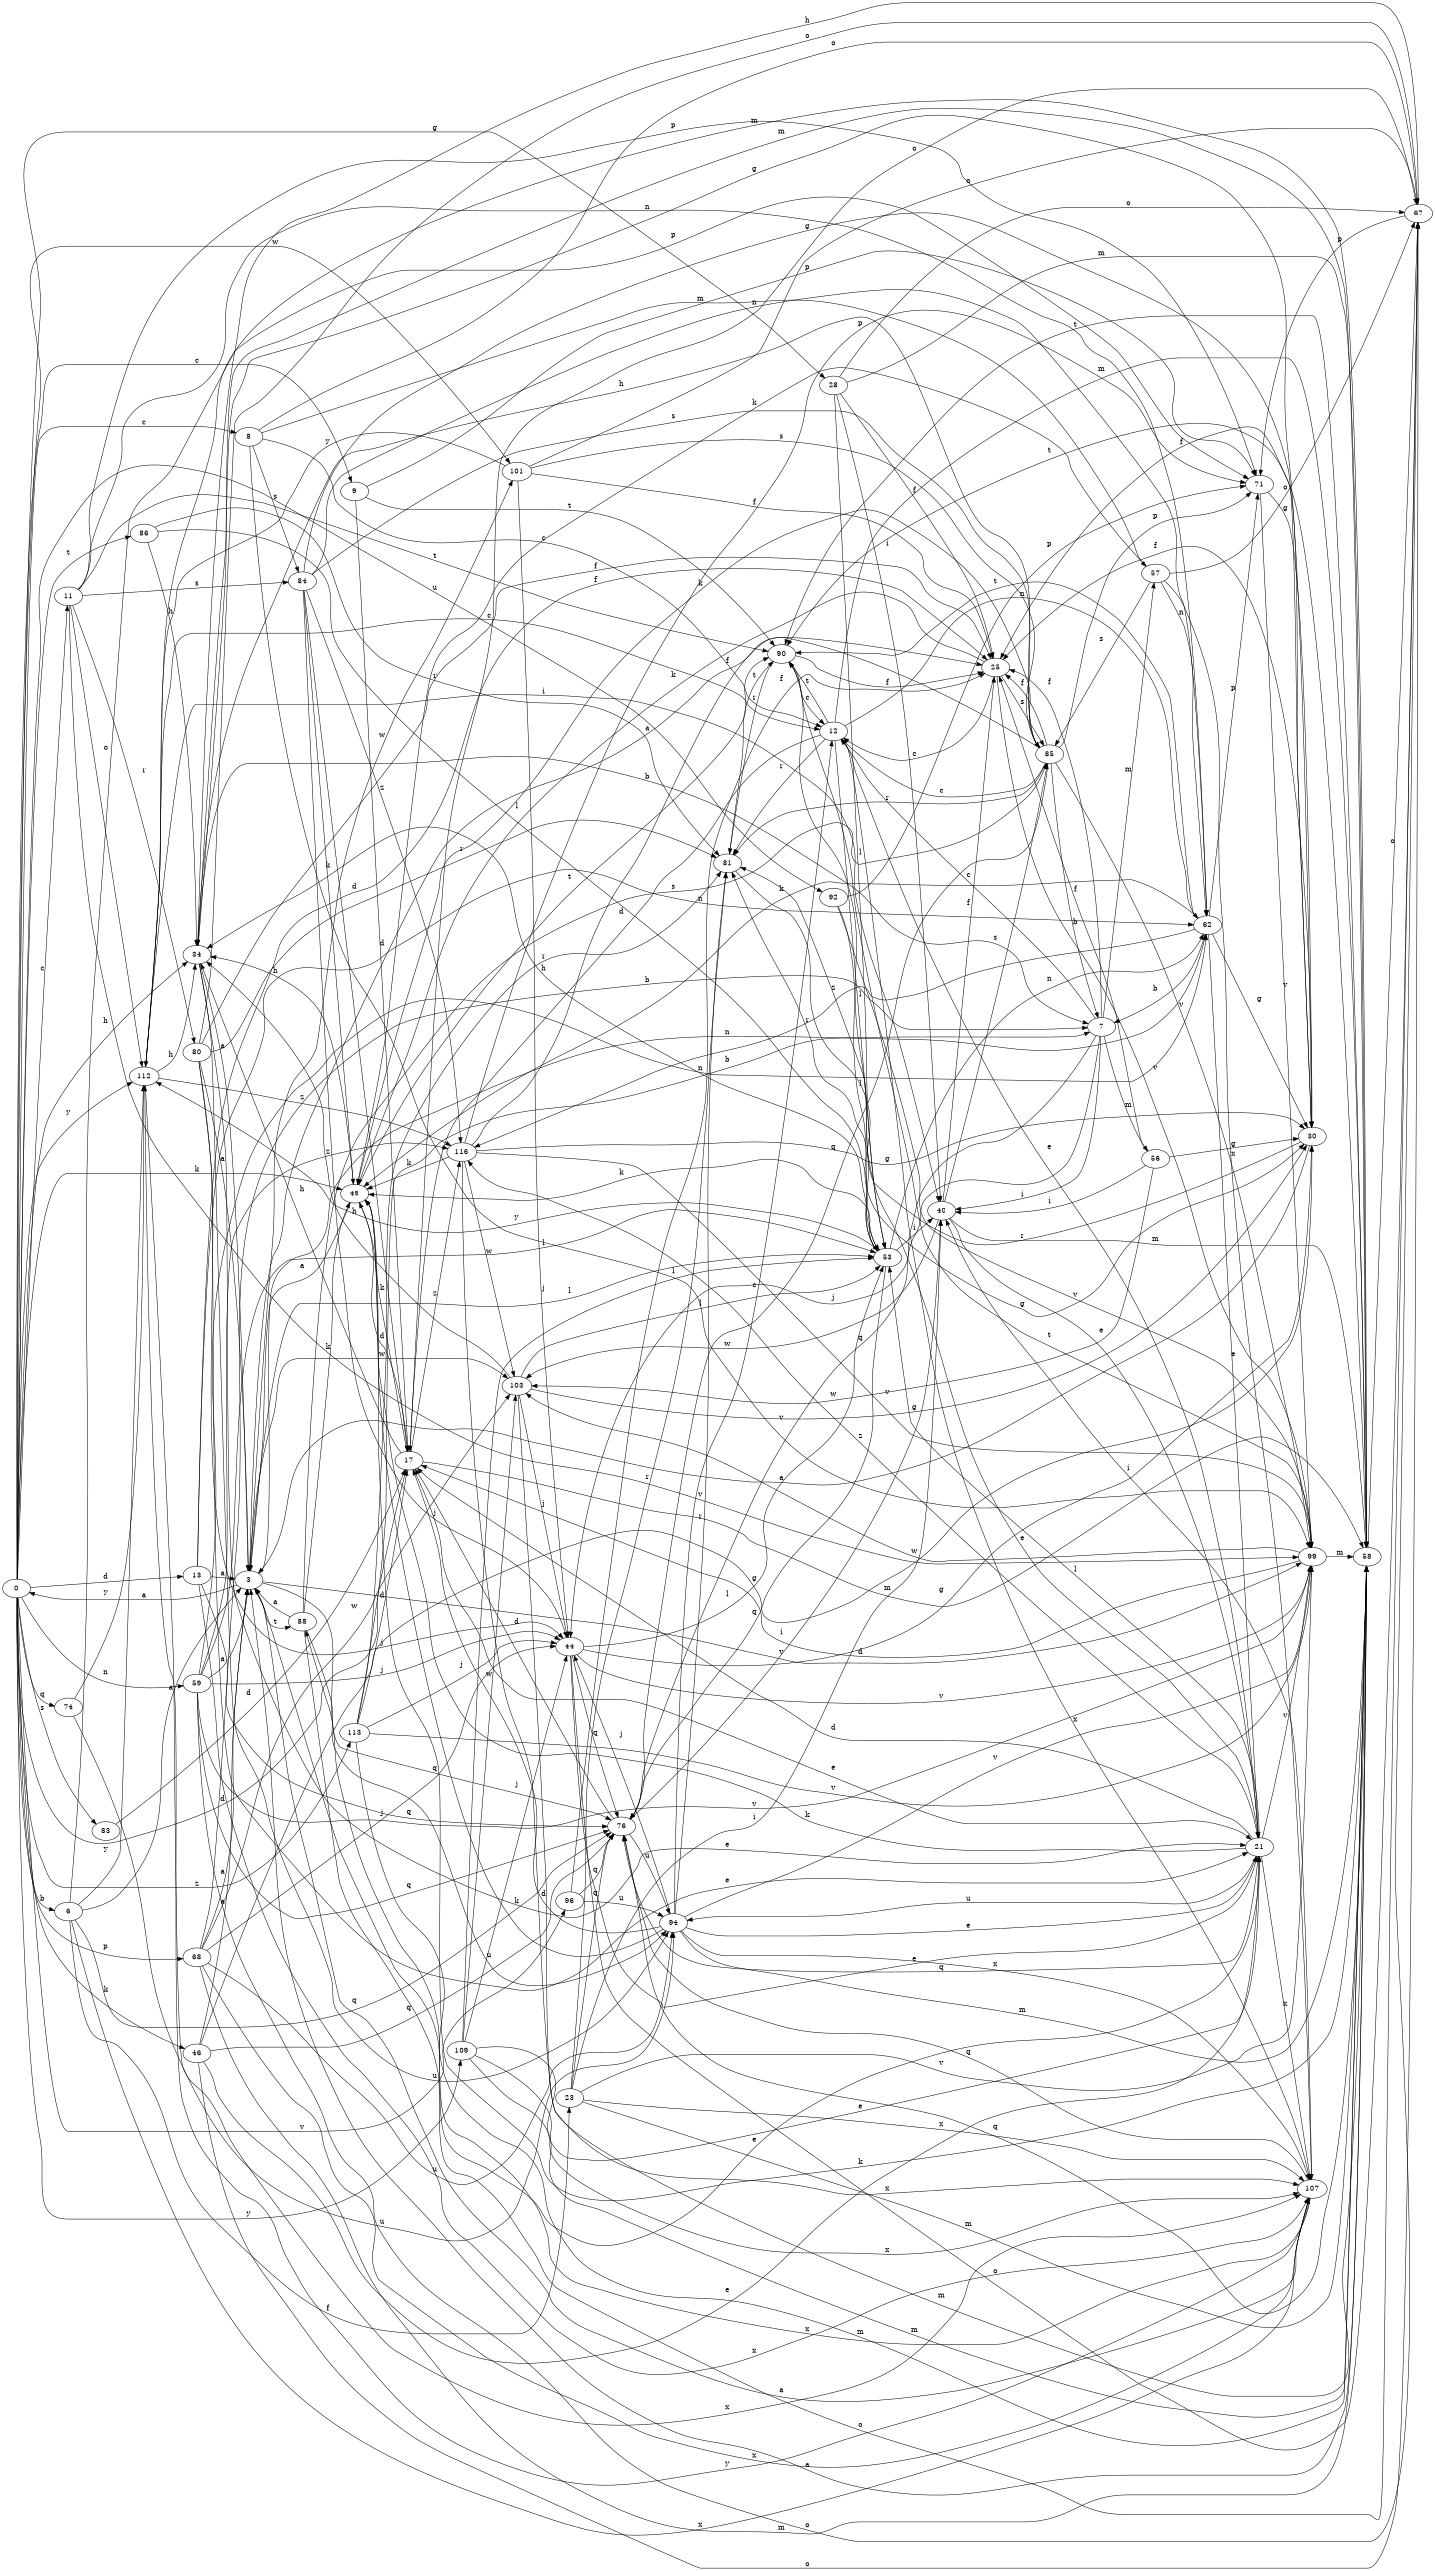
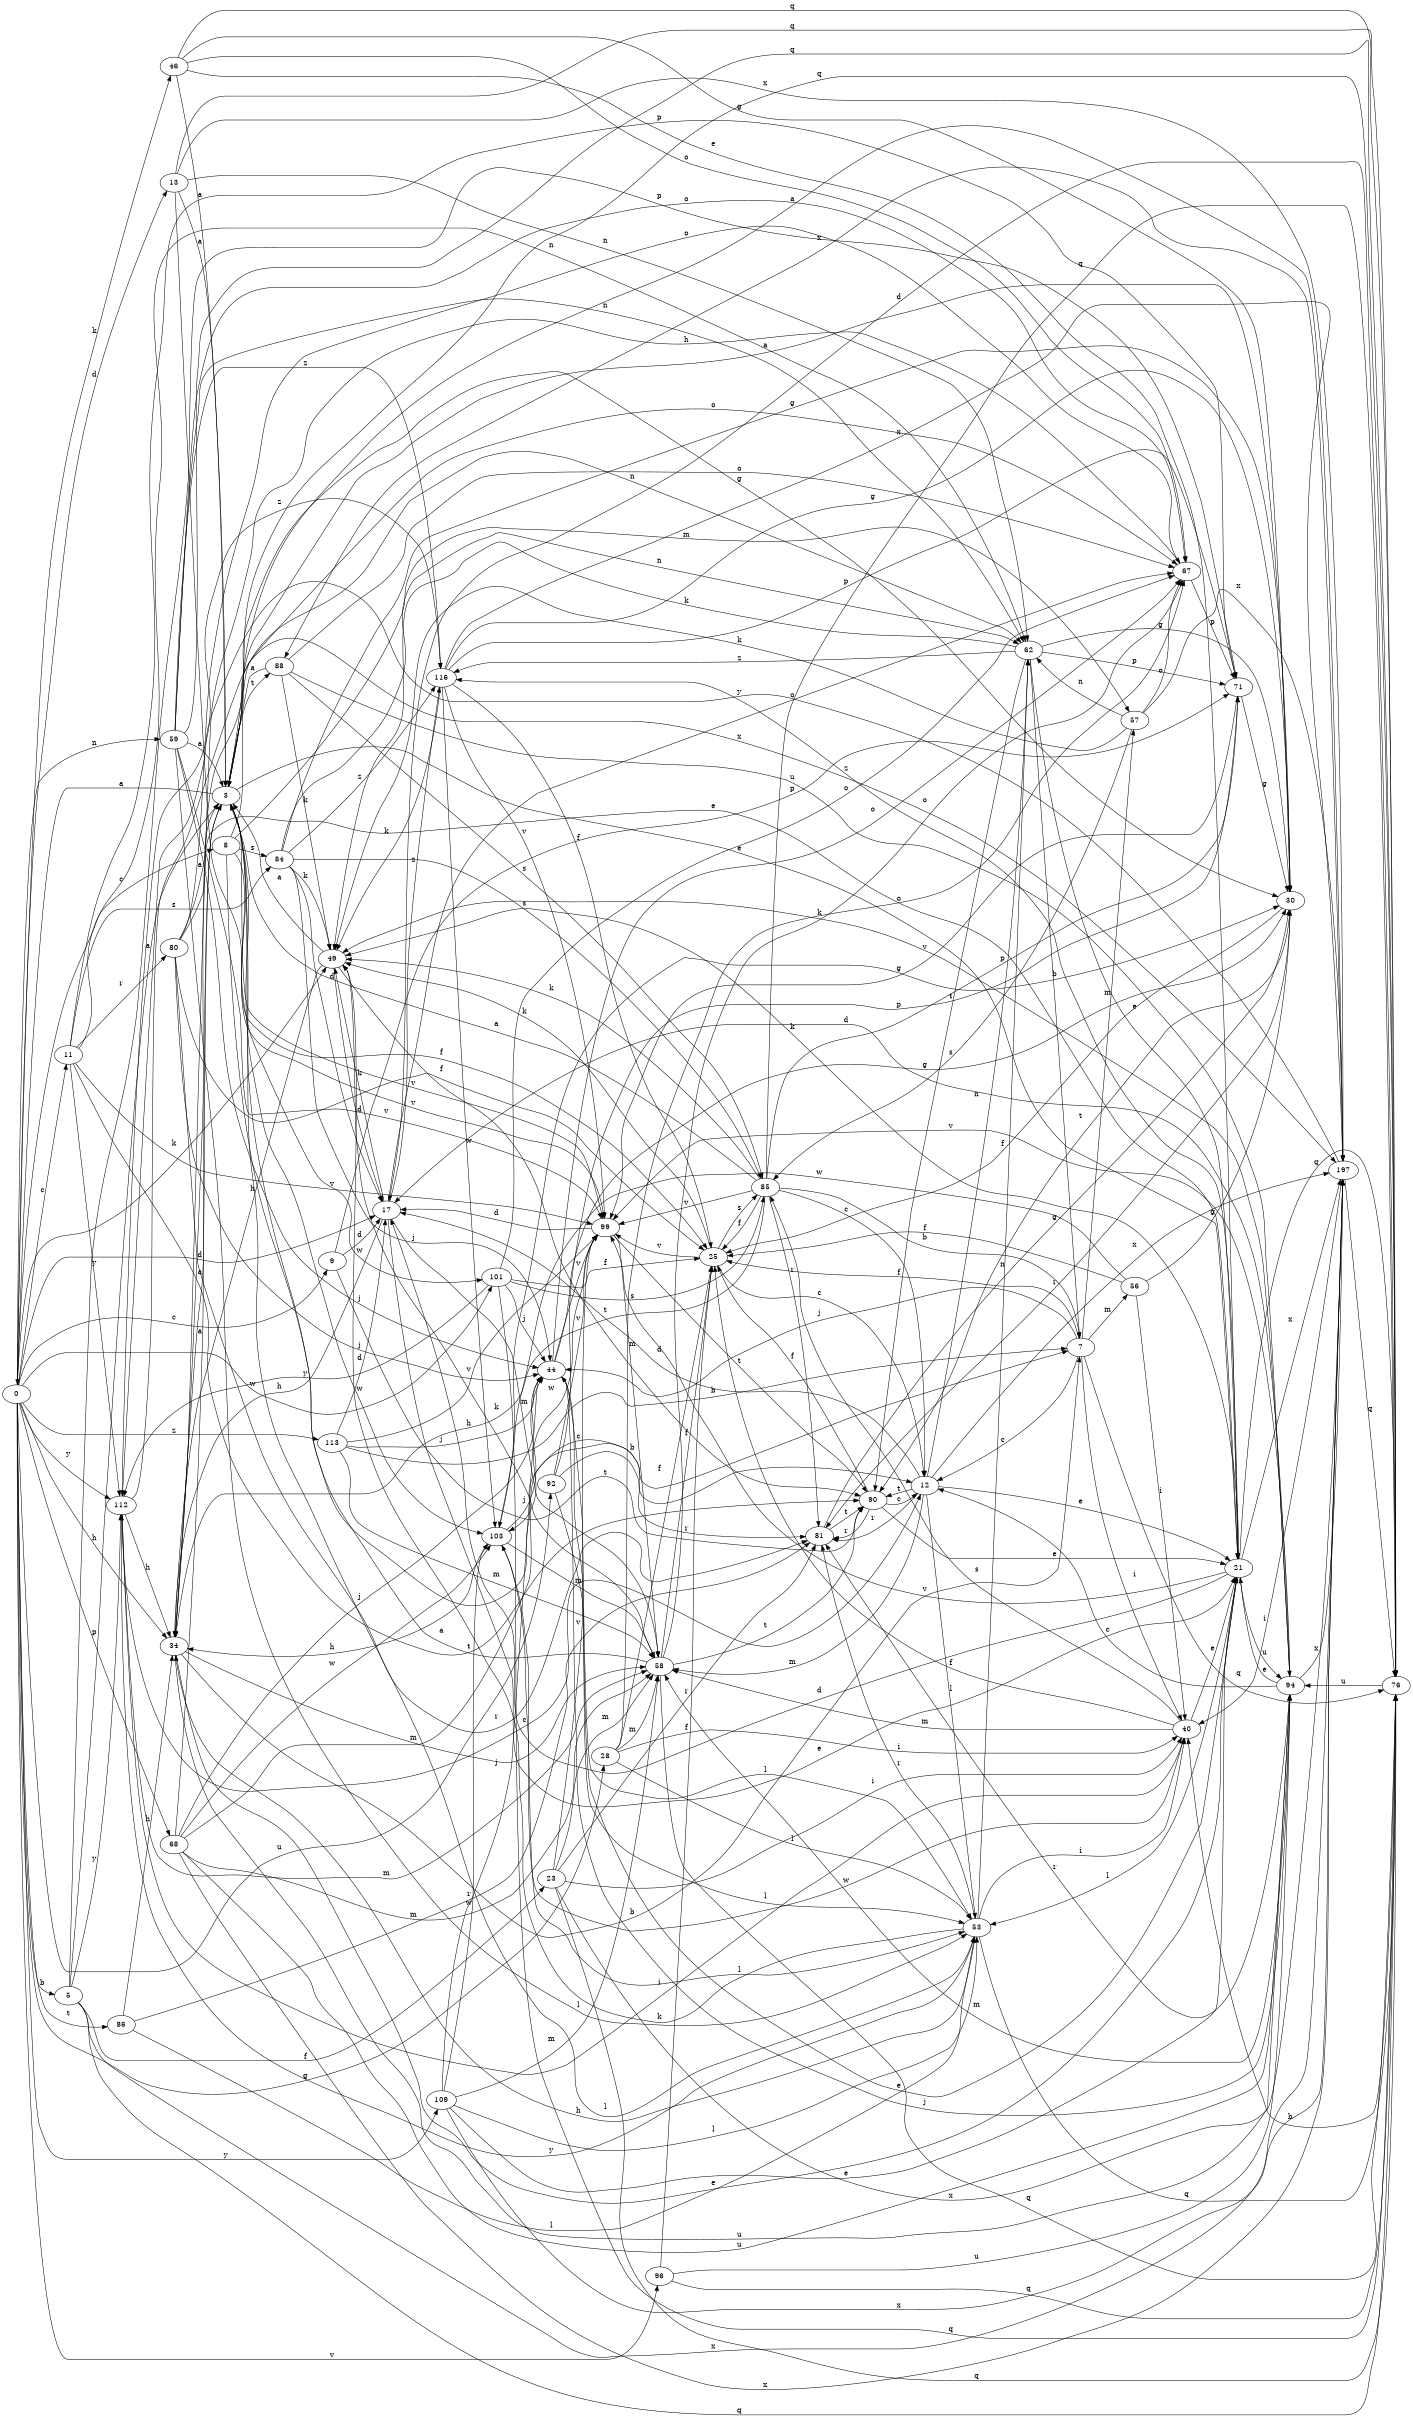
edge "11" -> "112": label "o" -> "y"
edge "113" -> "81": now "92" -> "81"
edge "76" -> "40": label "i" -> "b"
node "74": removed
edge "44" -> "76": now "101" -> "76"
node "83": removed
node "6": label "6" -> "5"
node "107": label "107" -> "197"
